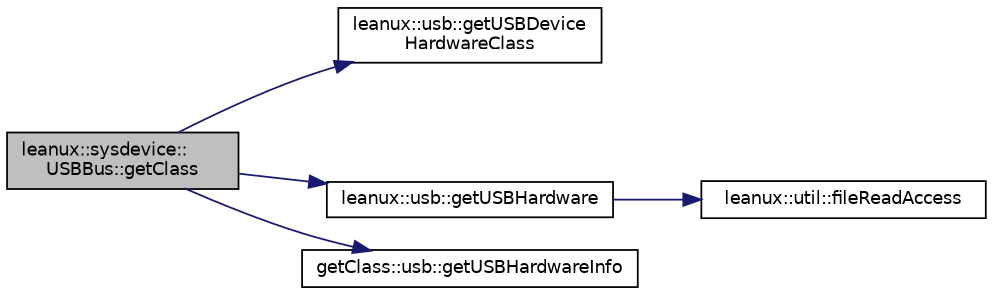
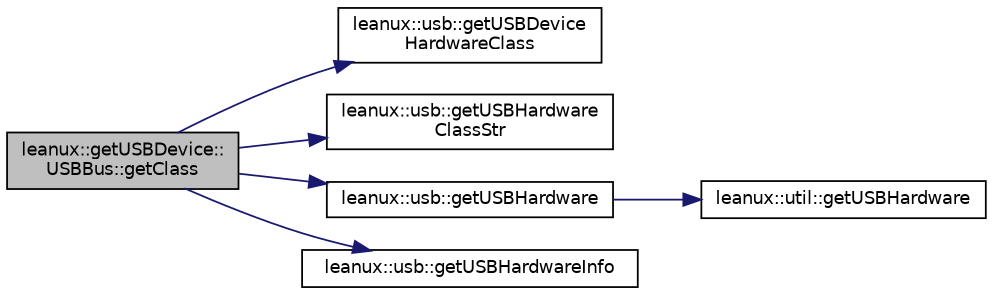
node "leanux::usb::getUSBHardware ClassStr": added
node "leanux::sysdevice:: USBBus::getClass": label "leanux::sysdevice:: USBBus::getClass" -> "leanux::getUSBDevice:: USBBus::getClass"
node "leanux::util::fileReadAccess": label "leanux::util::fileReadAccess" -> "leanux::util::getUSBHardware"
node "getClass::usb::getUSBHardwareInfo": label "getClass::usb::getUSBHardwareInfo" -> "leanux::usb::getUSBHardwareInfo"
